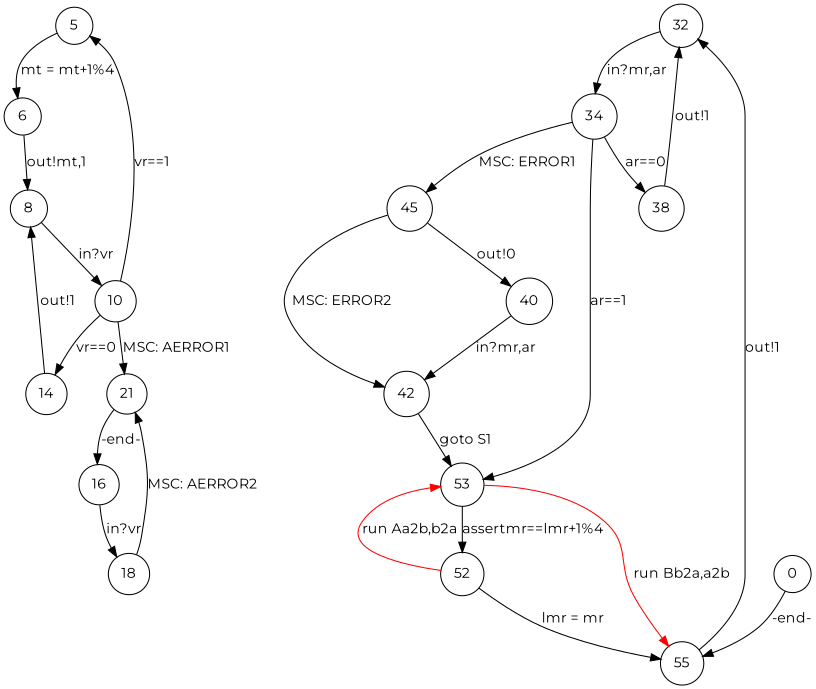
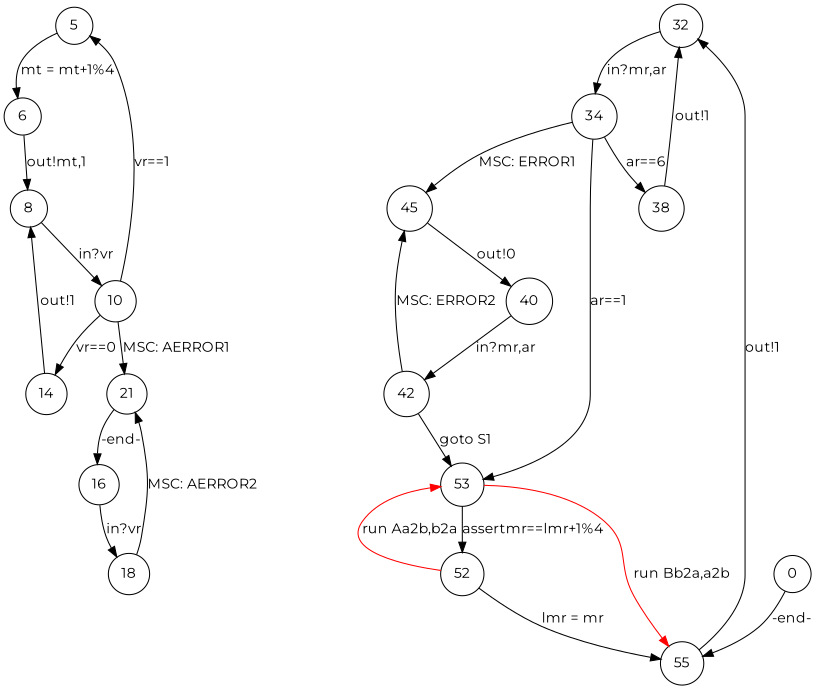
edge "34" -> "38": label "ar==0" -> "ar==6"
edge "45" -> "42": reversed
